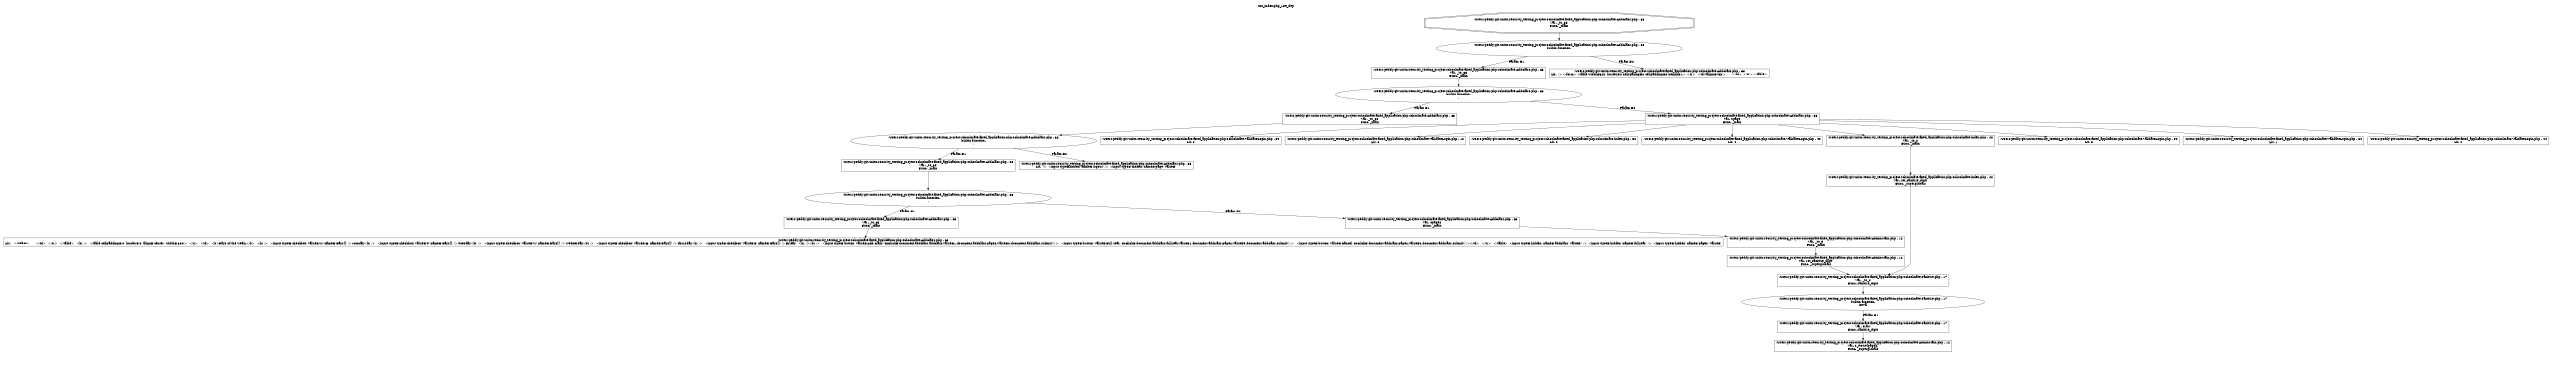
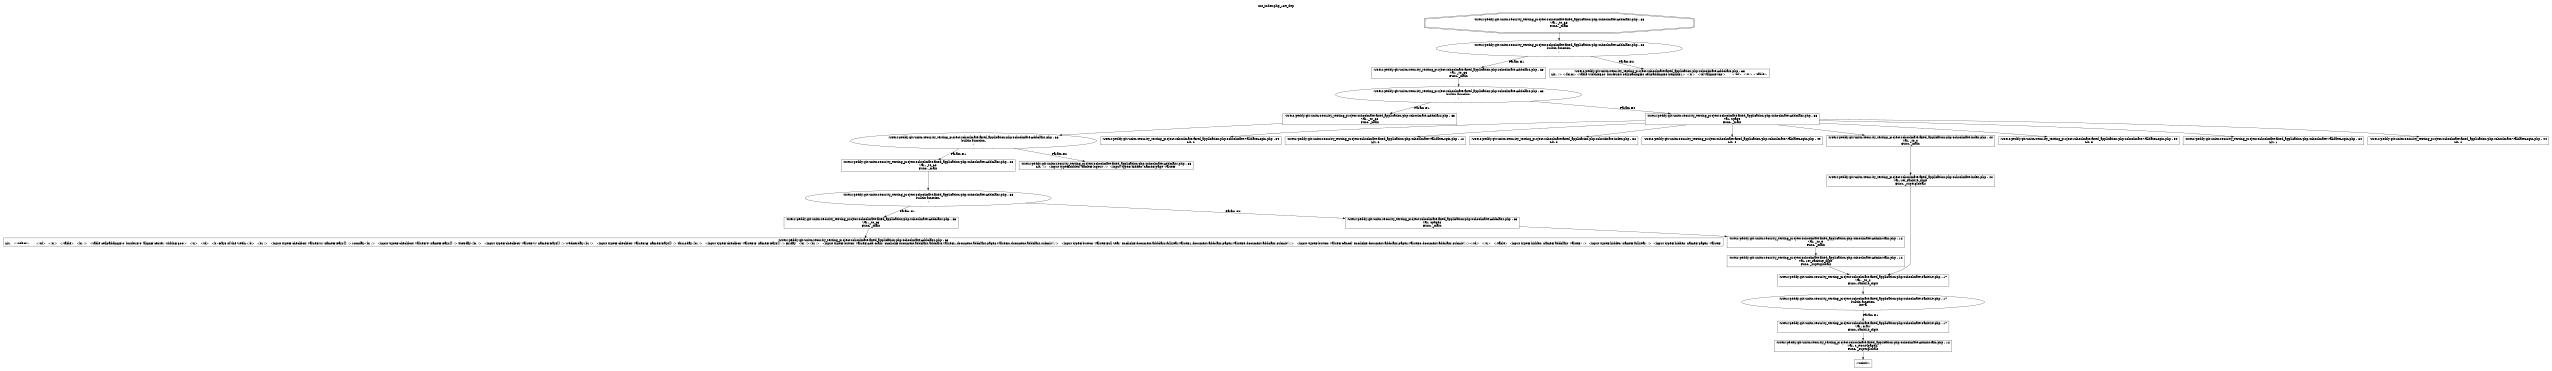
node "<uninit>": added
